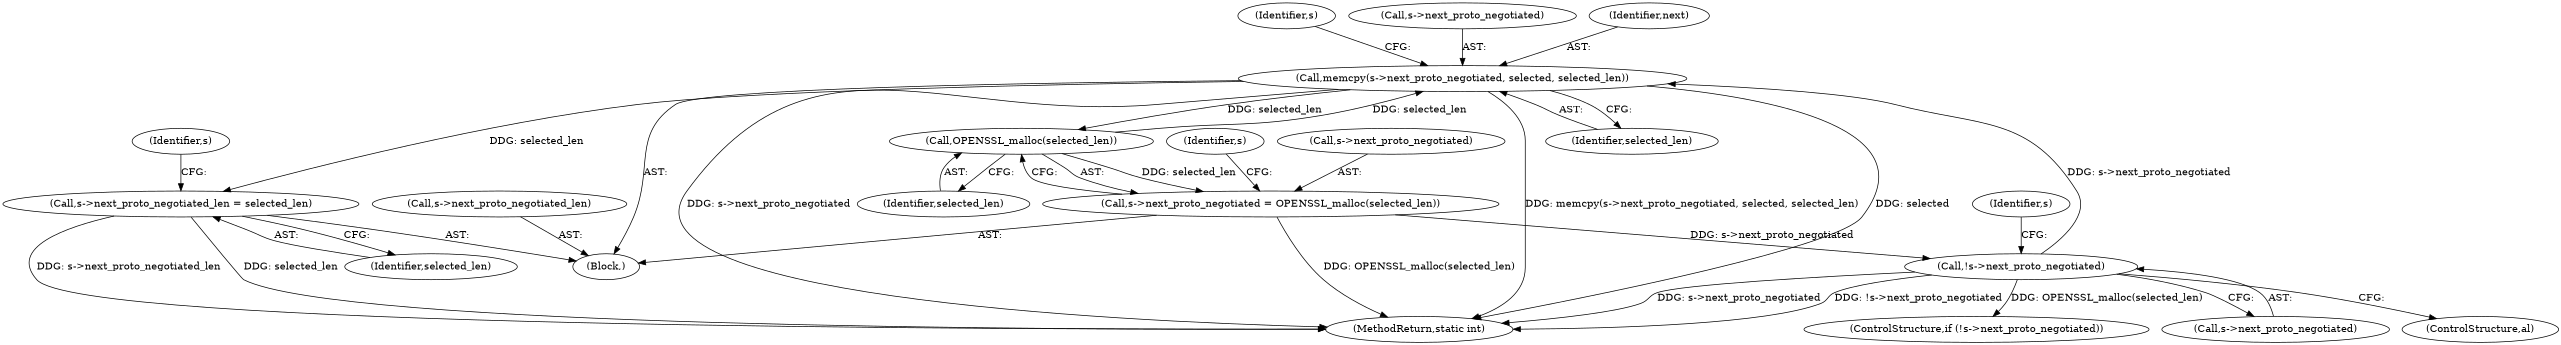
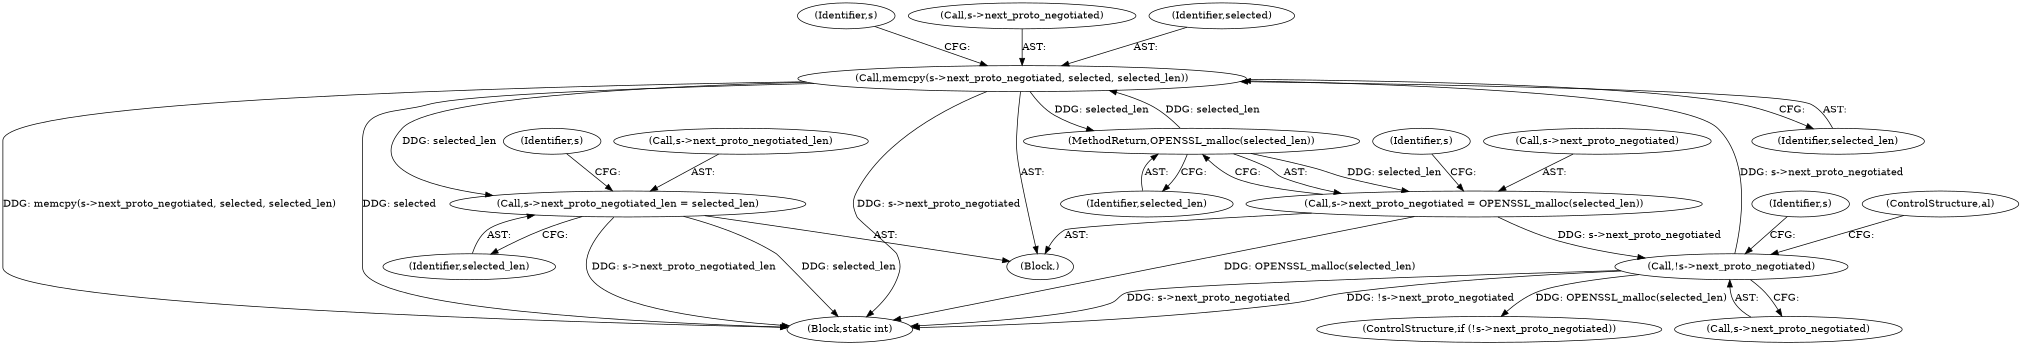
node "(Identifier,next)": label "(Identifier,next)" -> "(Identifier,selected)"
node "(Call,OPENSSL_malloc(selected_len))": label "(Call,OPENSSL_malloc(selected_len))" -> "(MethodReturn,OPENSSL_malloc(selected_len))"
edge "(Call,s->next_proto_negotiated_len)" -> "(Block,)": now "(Call,s->next_proto_negotiated_len)" -> "(Call,s->next_proto_negotiated_len = selected_len)"
edge "(Call,!s->next_proto_negotiated)" -> "(ControlStructure,al)": reversed
node "(MethodReturn,static int)": label "(MethodReturn,static int)" -> "(Block,static int)"
